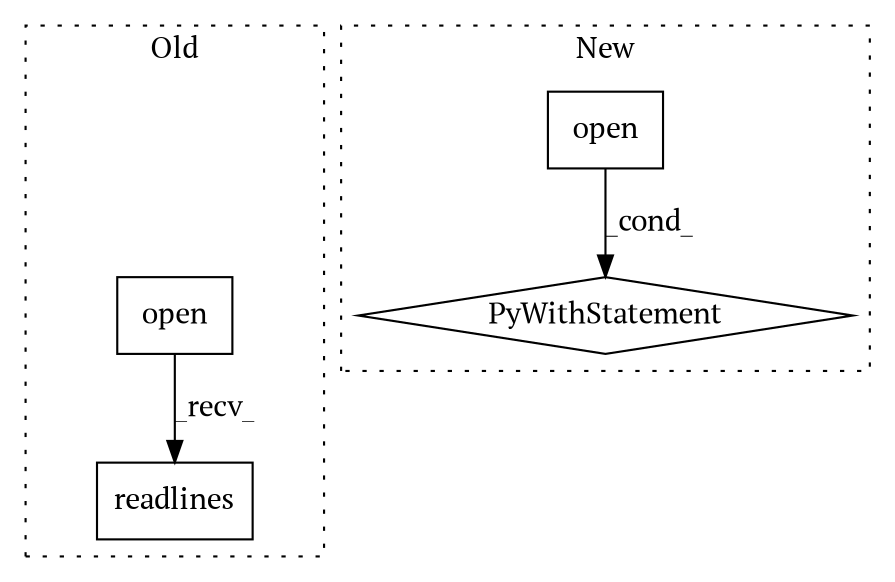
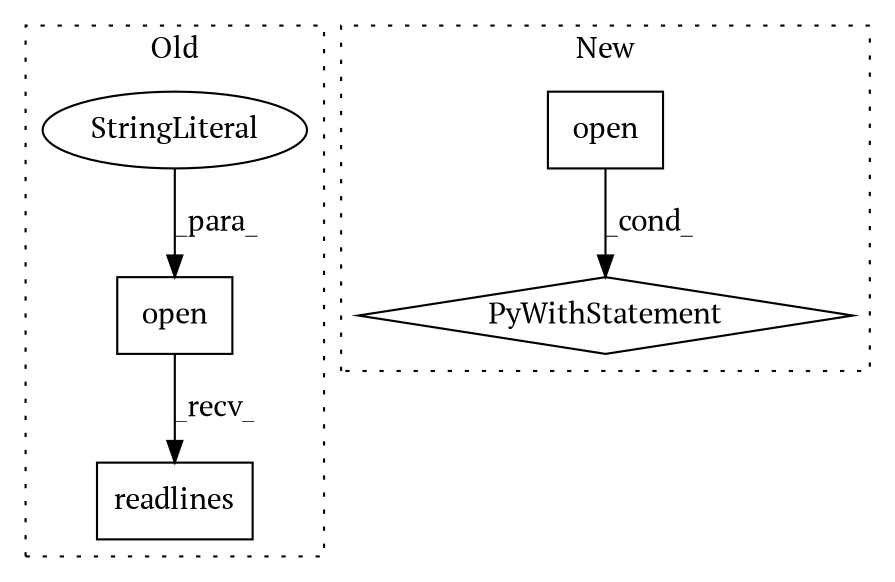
node "StringLiteral": added
